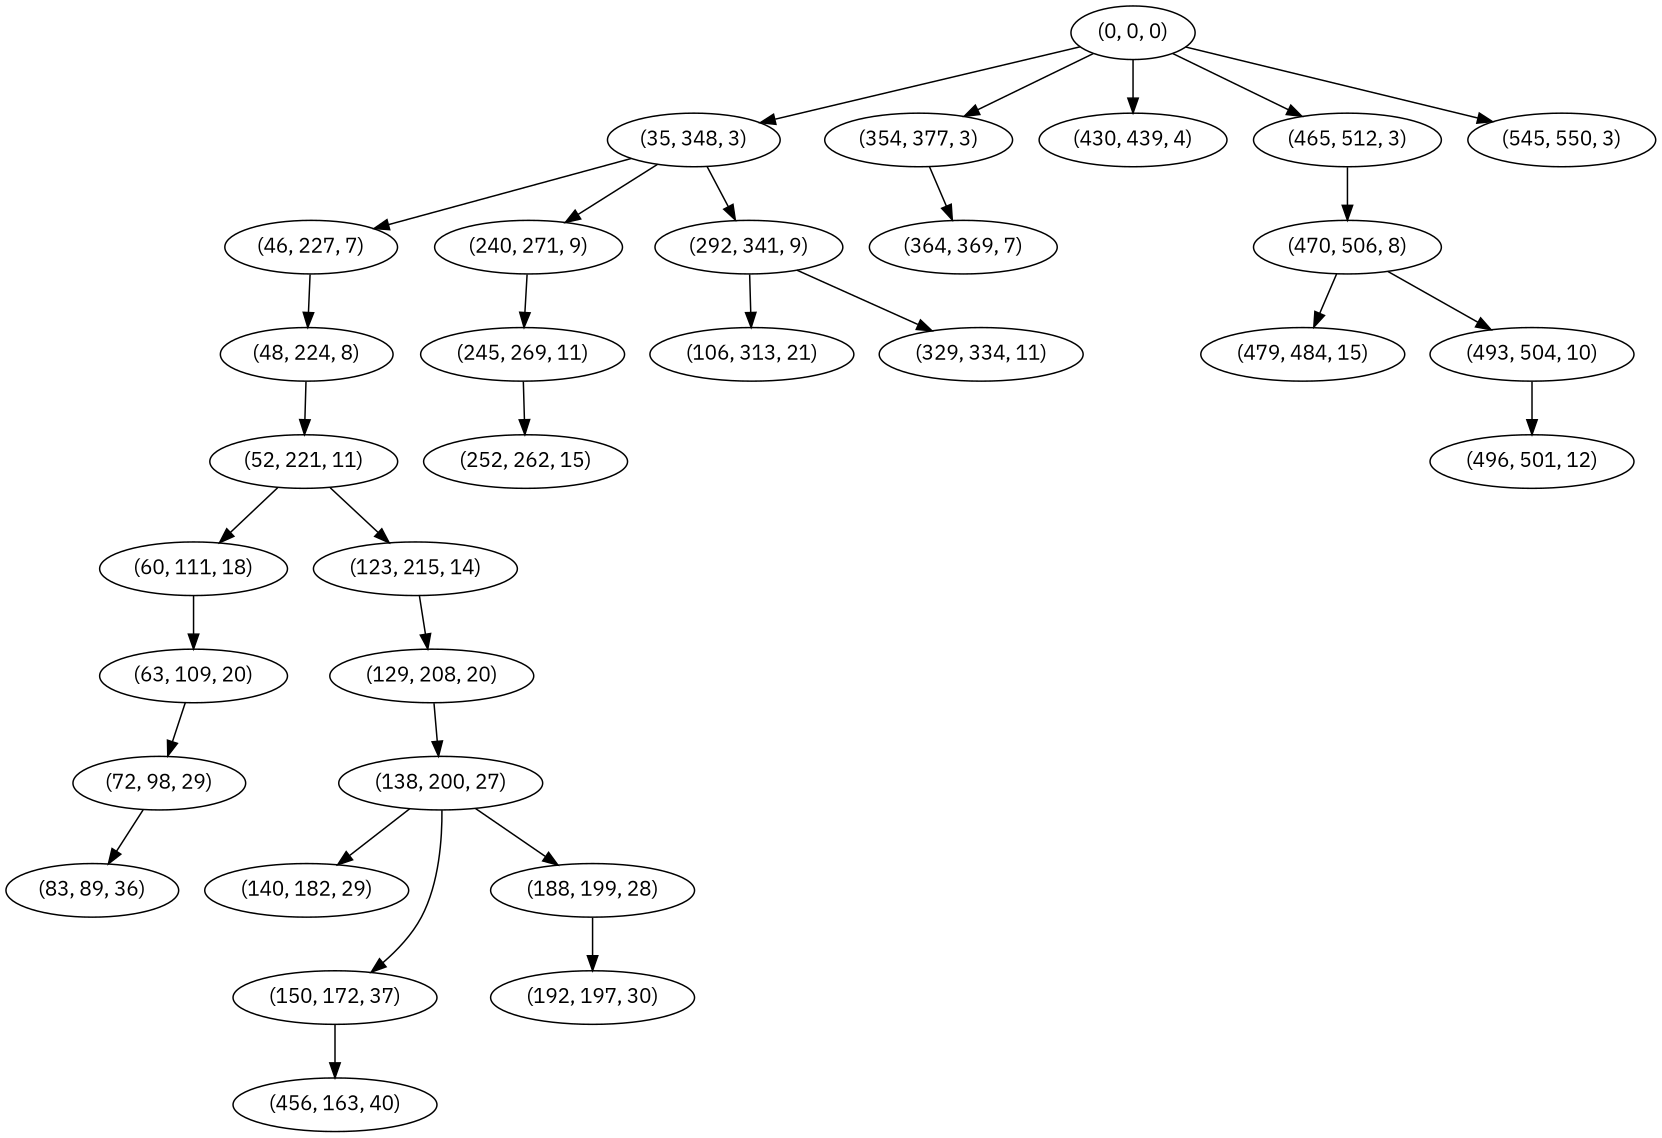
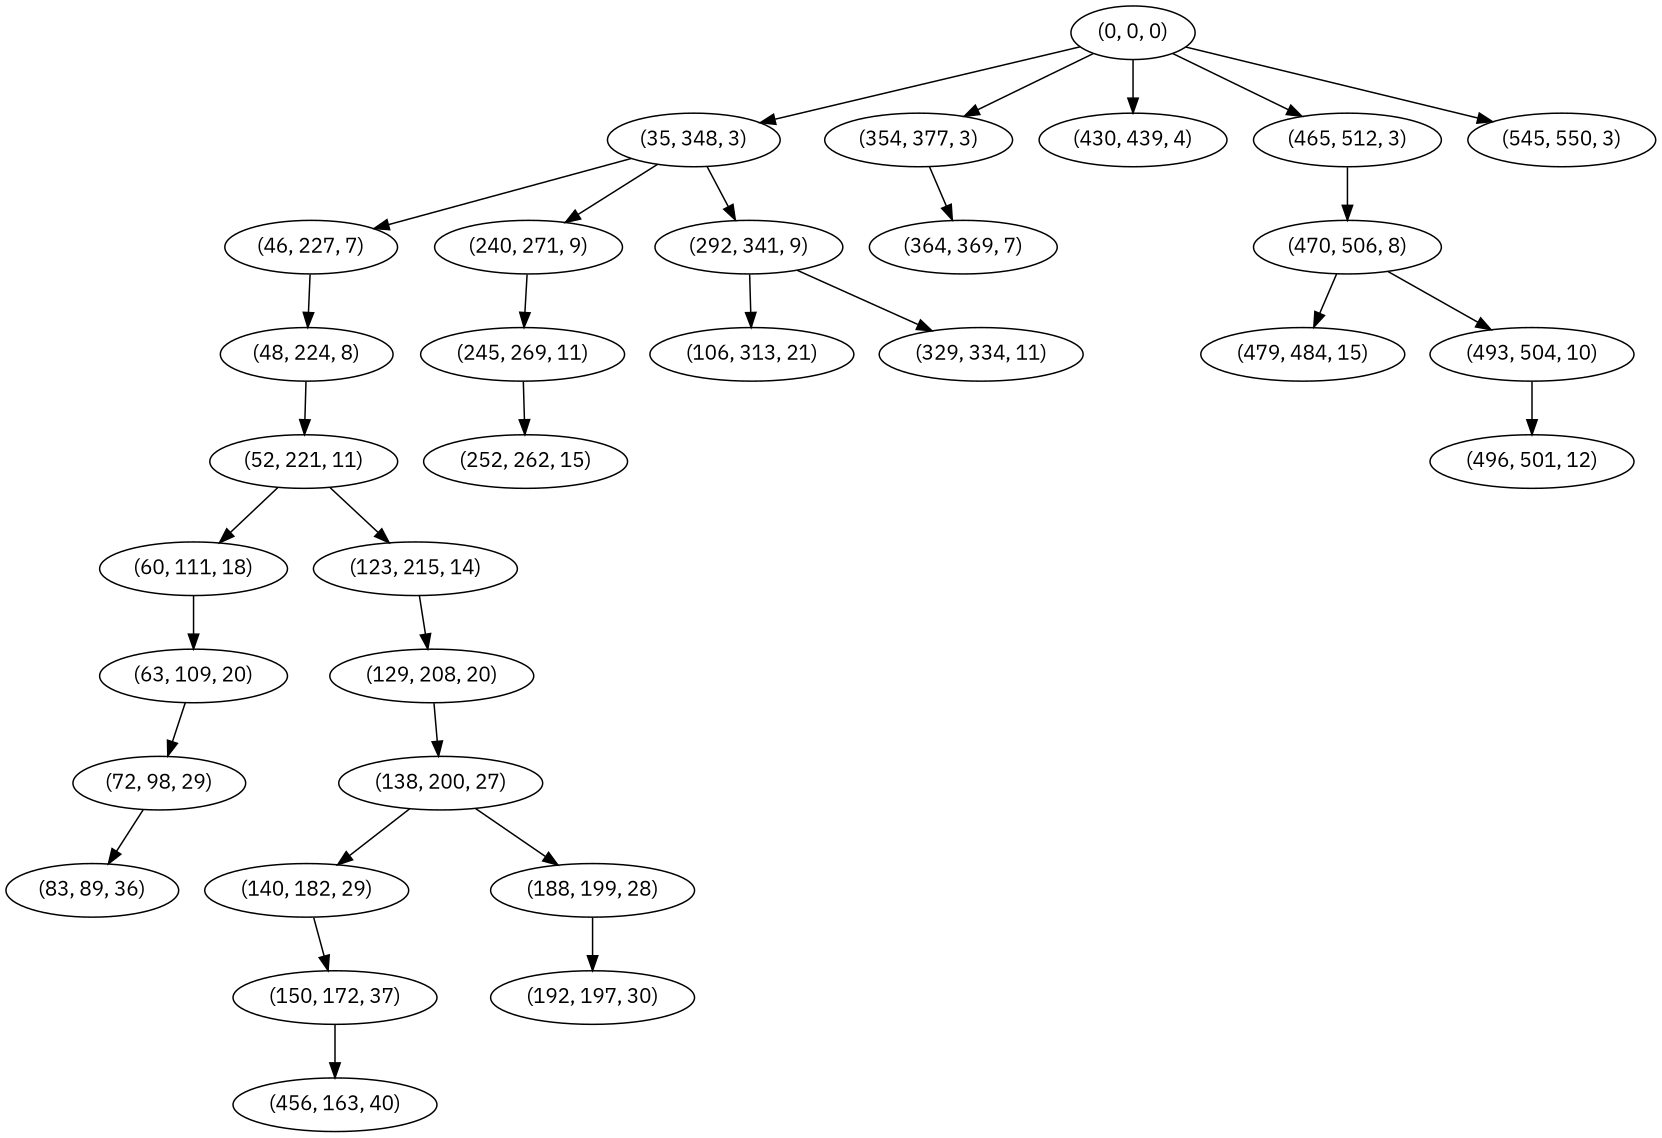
edge "(138, 200, 27)" -> "(150, 172, 37)": now "(140, 182, 29)" -> "(150, 172, 37)"
